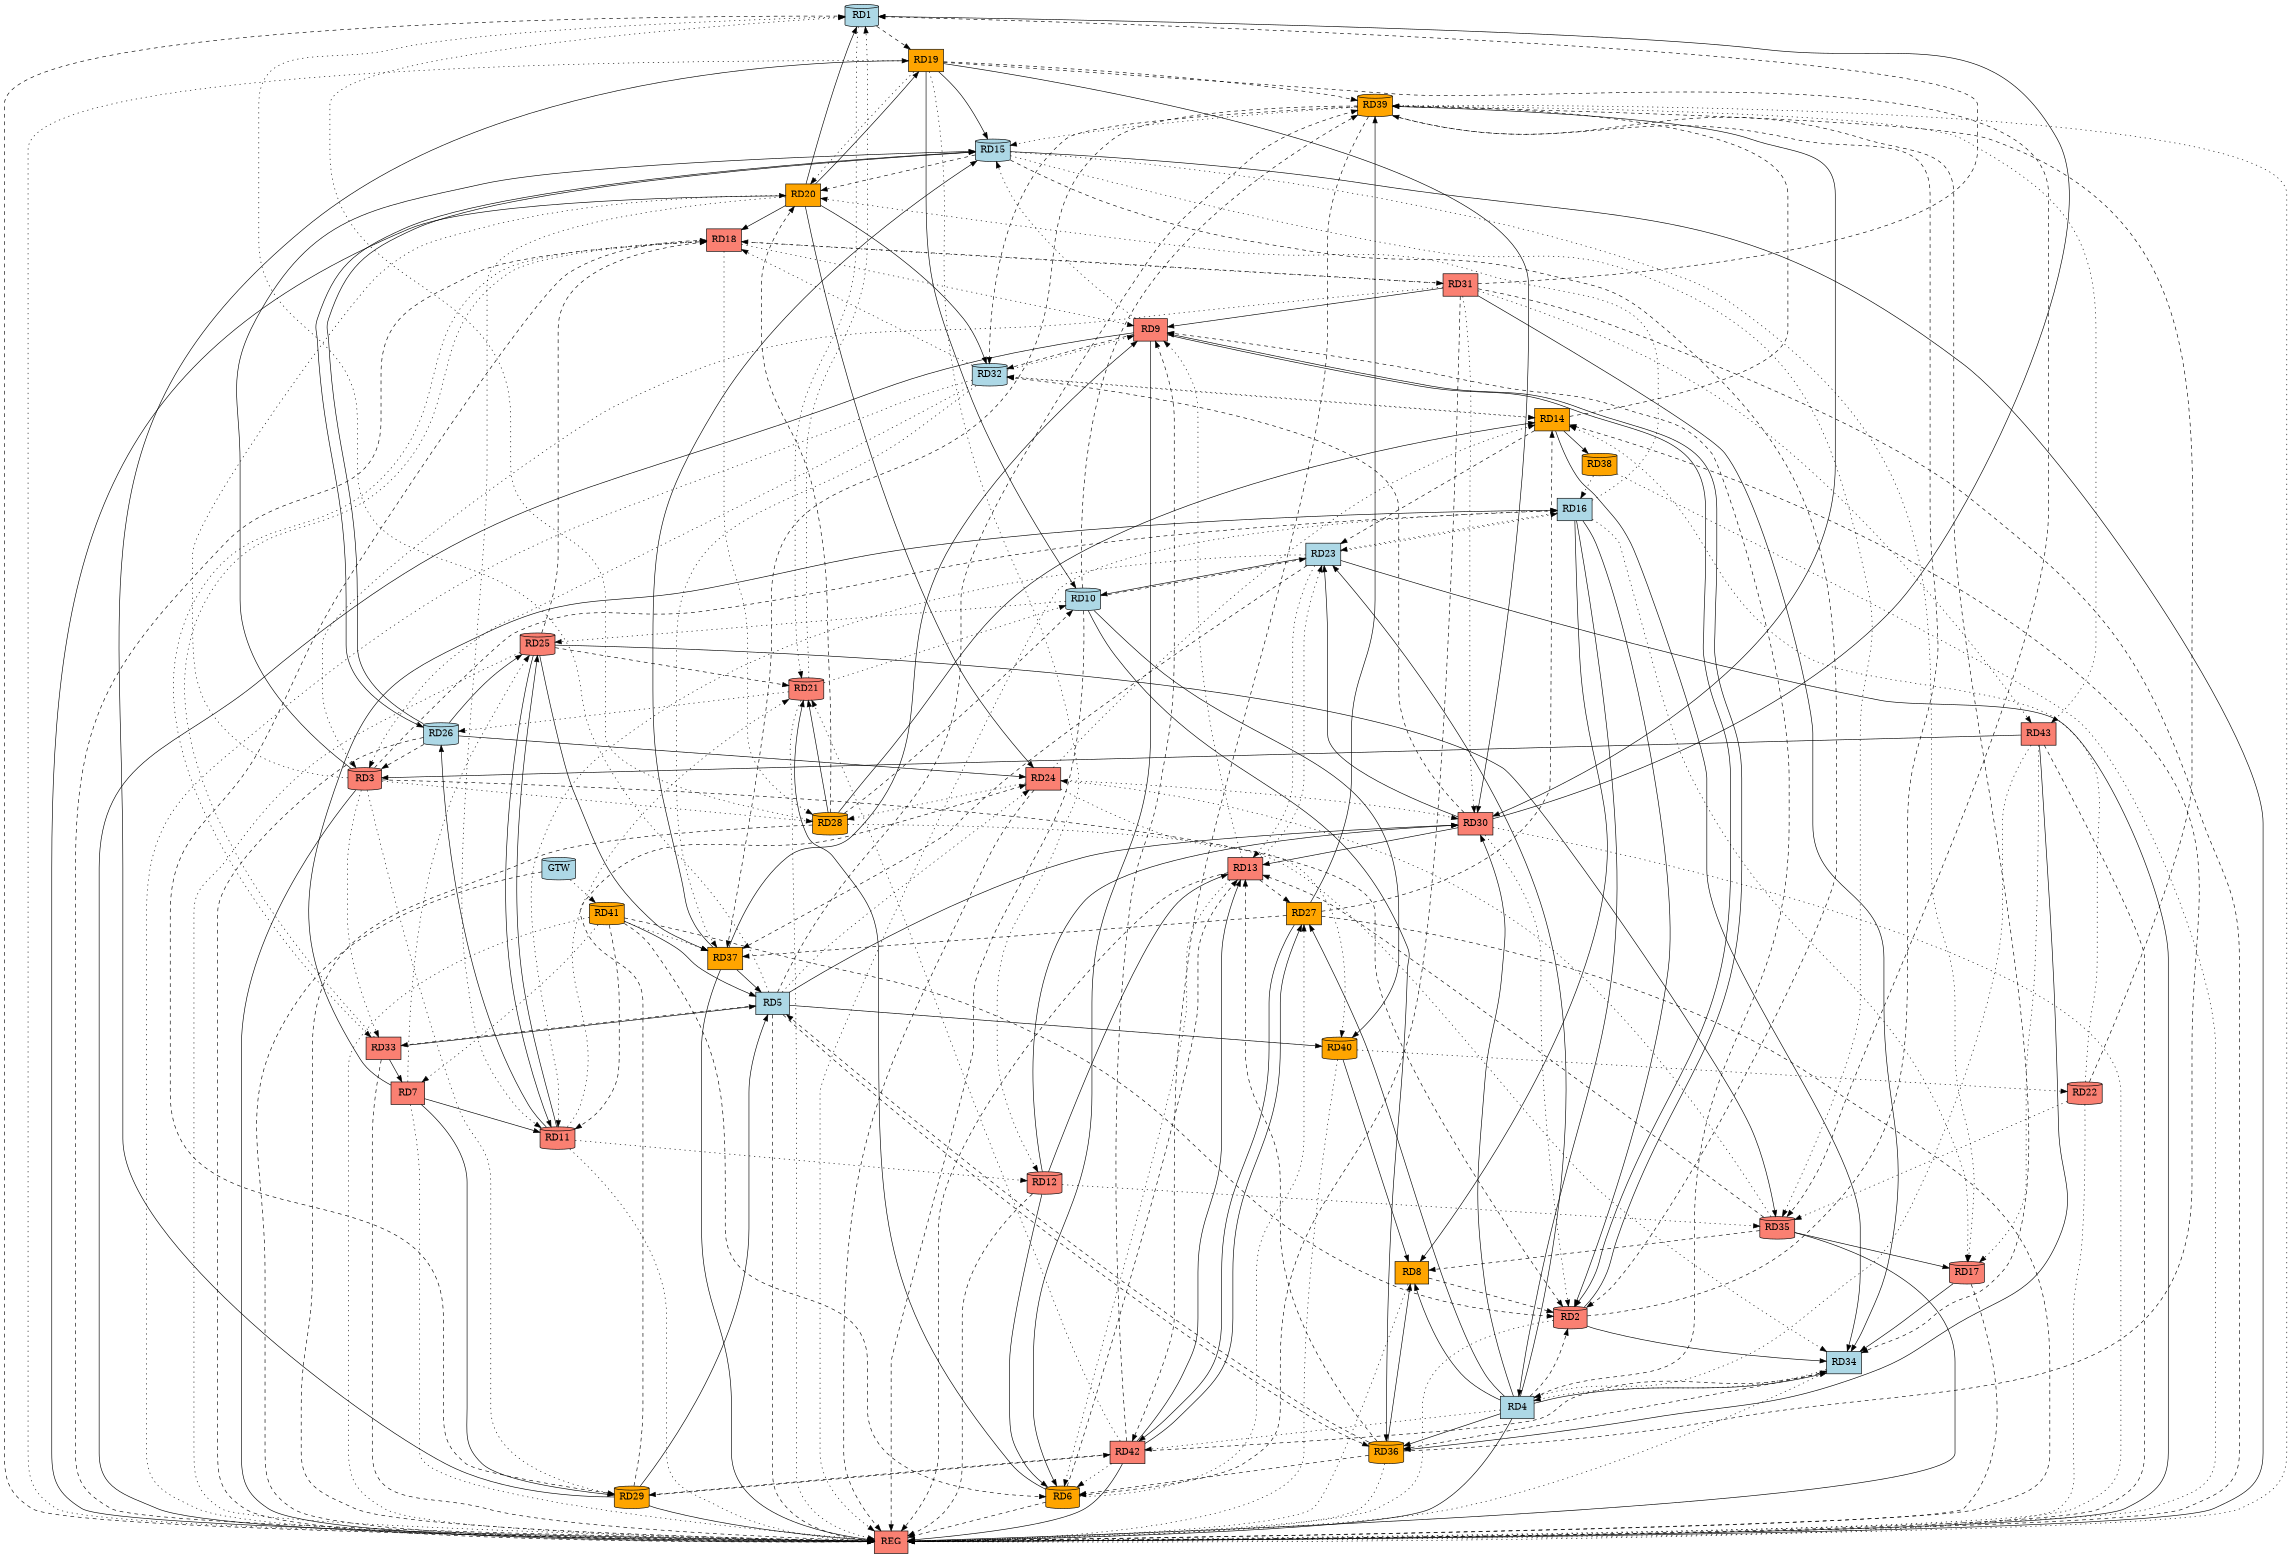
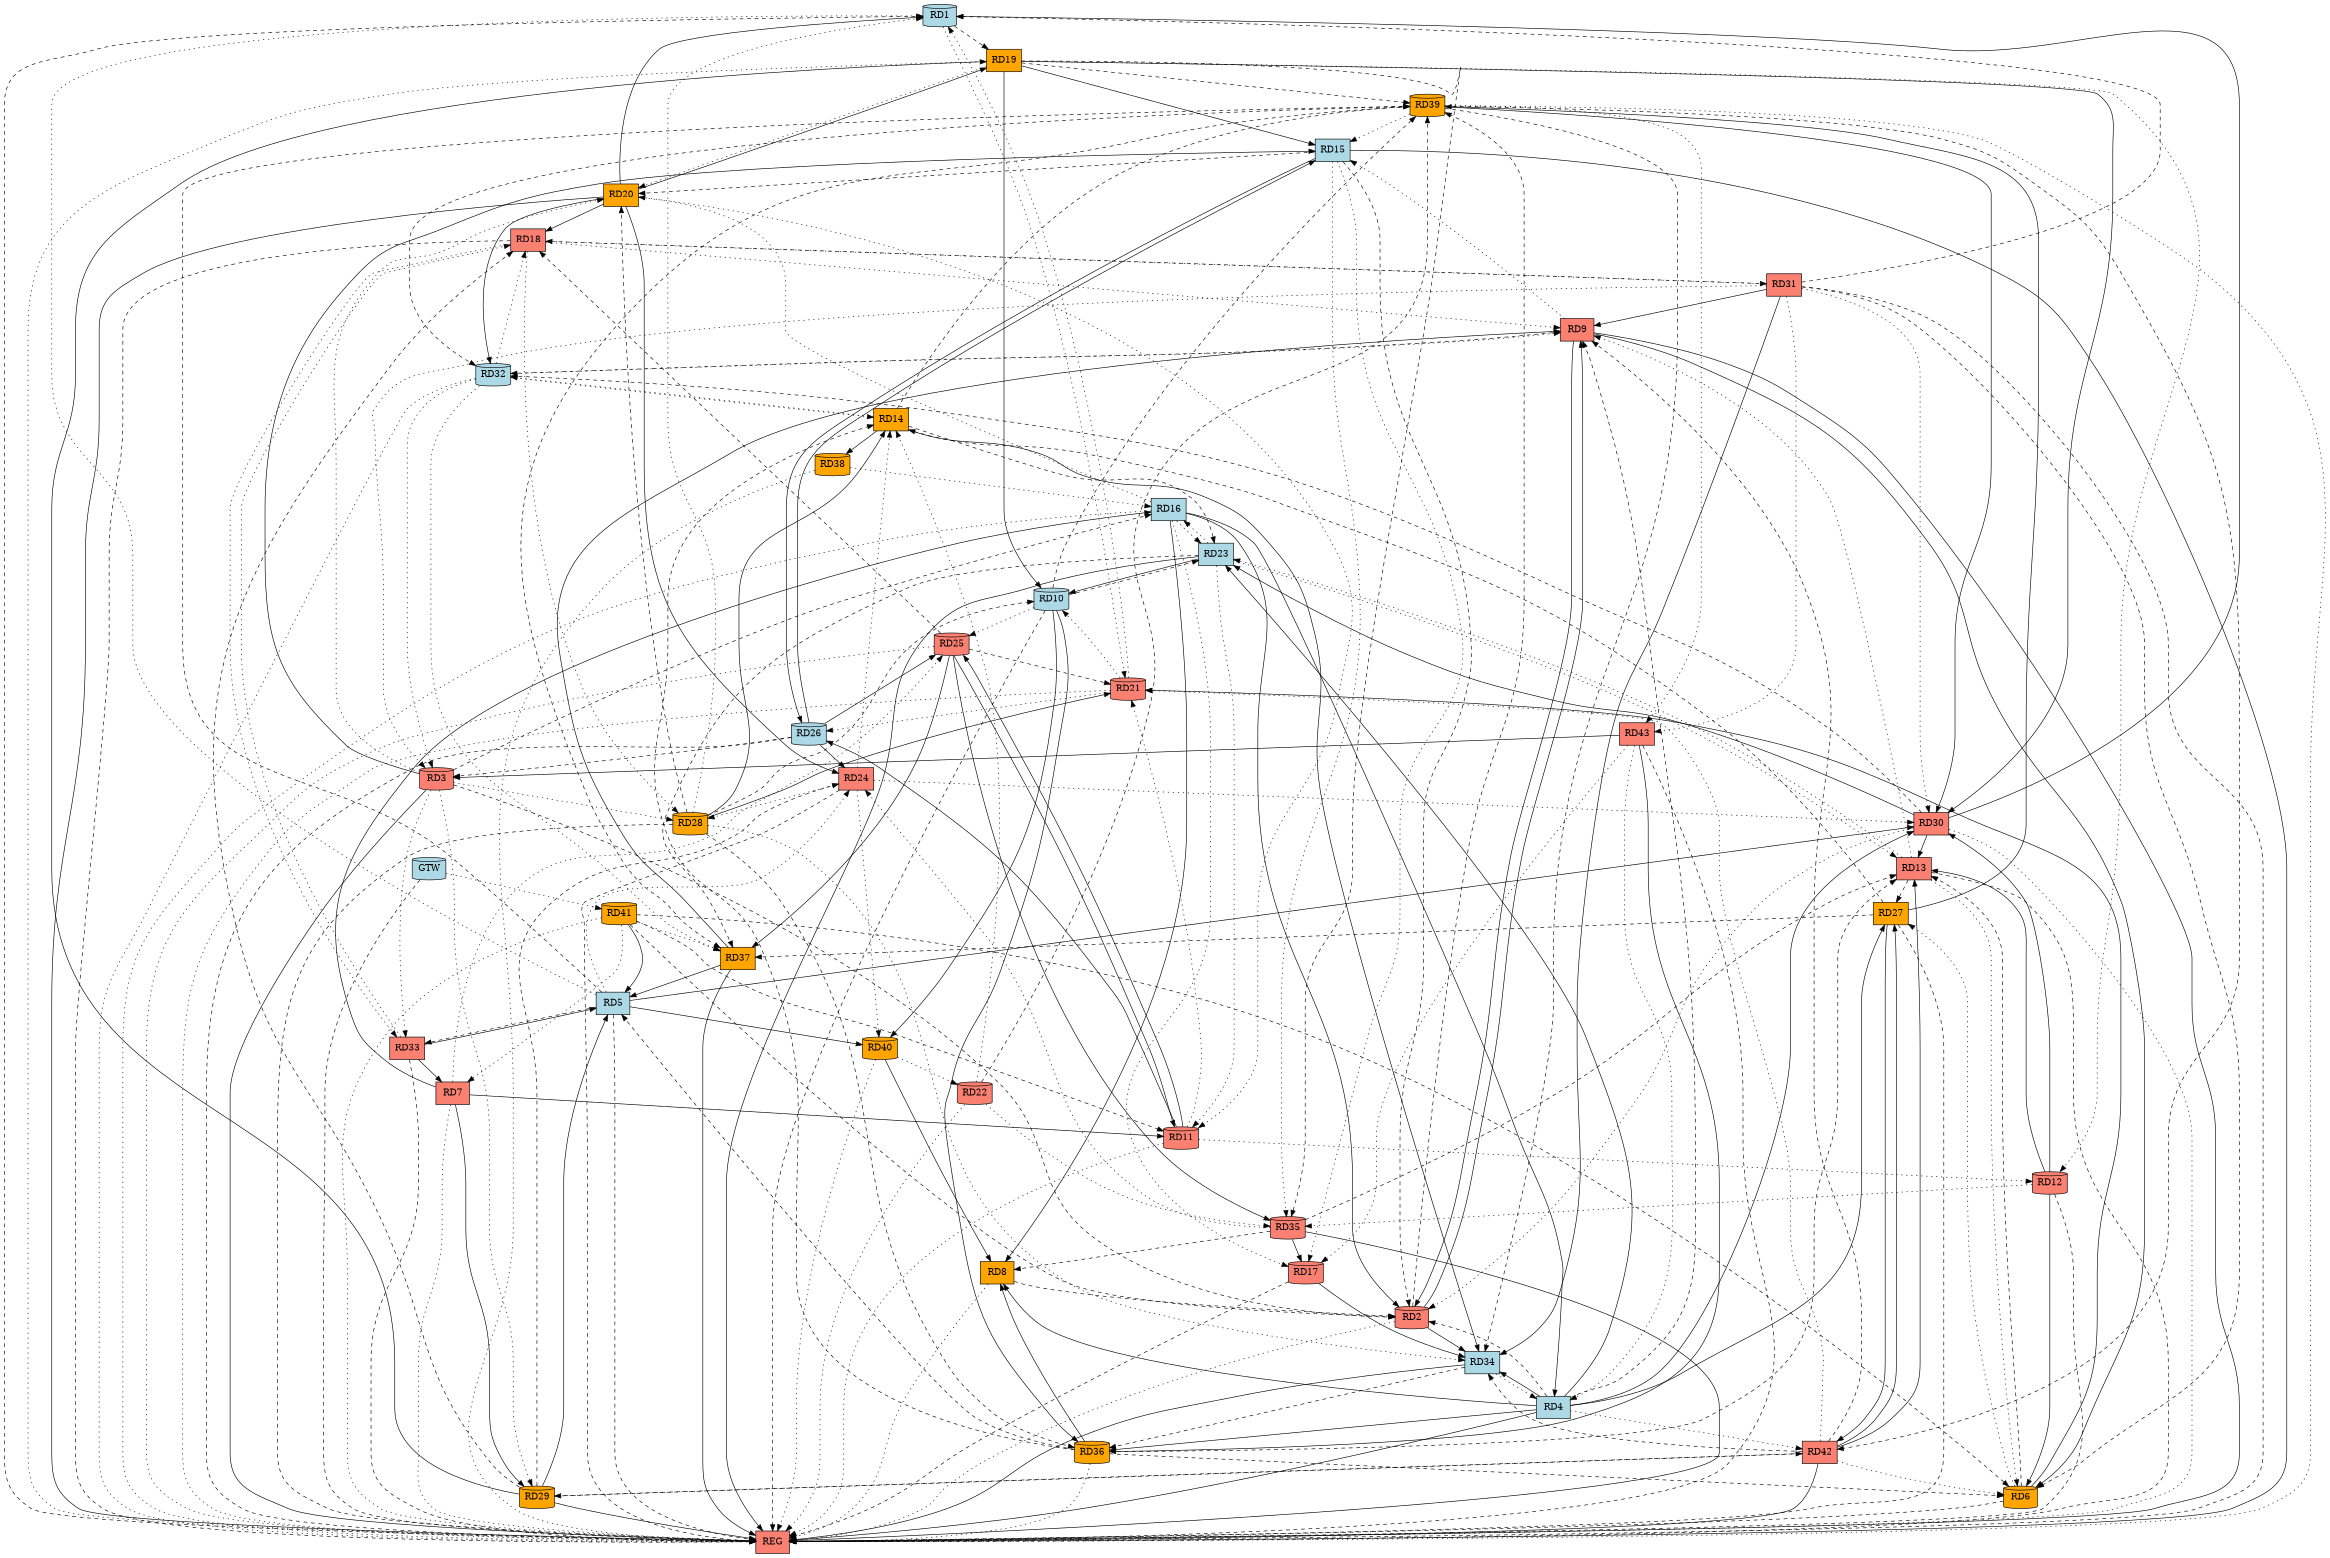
node "RD15": shape cylinder -> box
edge "RD37" -> "RD15": removed
edge "RD5" -> "RD36": now "RD28" -> "RD36"
edge "RD34" -> "REG": style dotted -> solid
